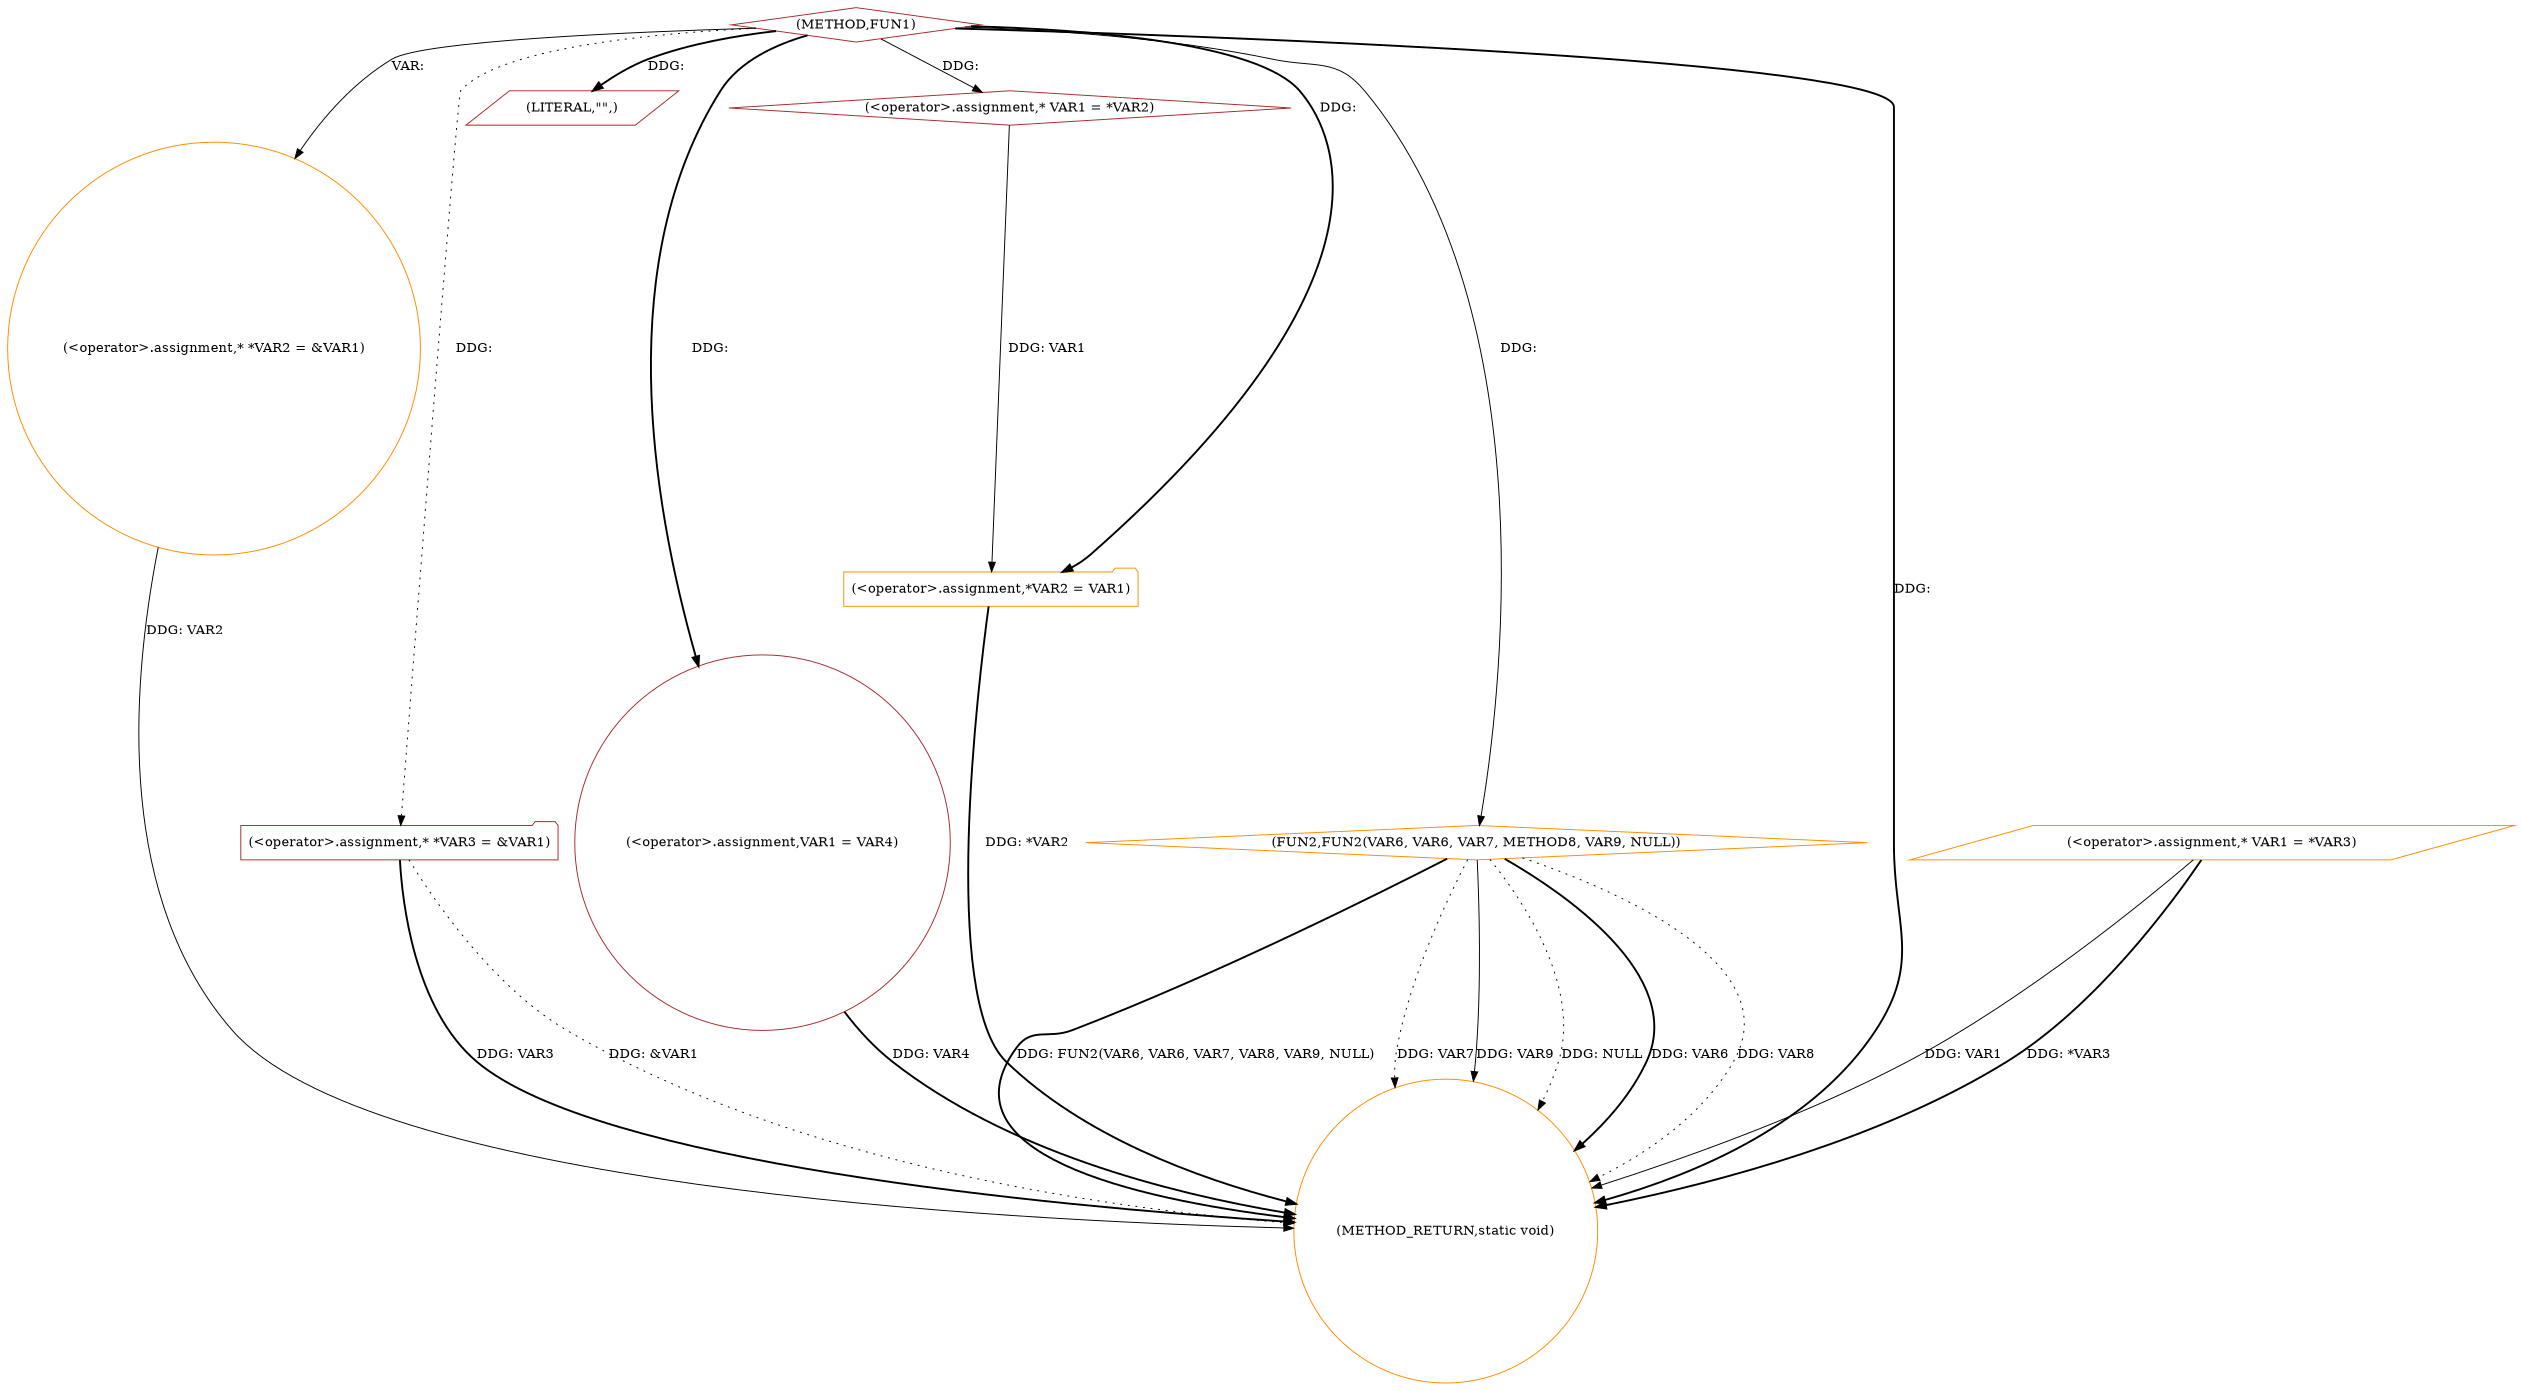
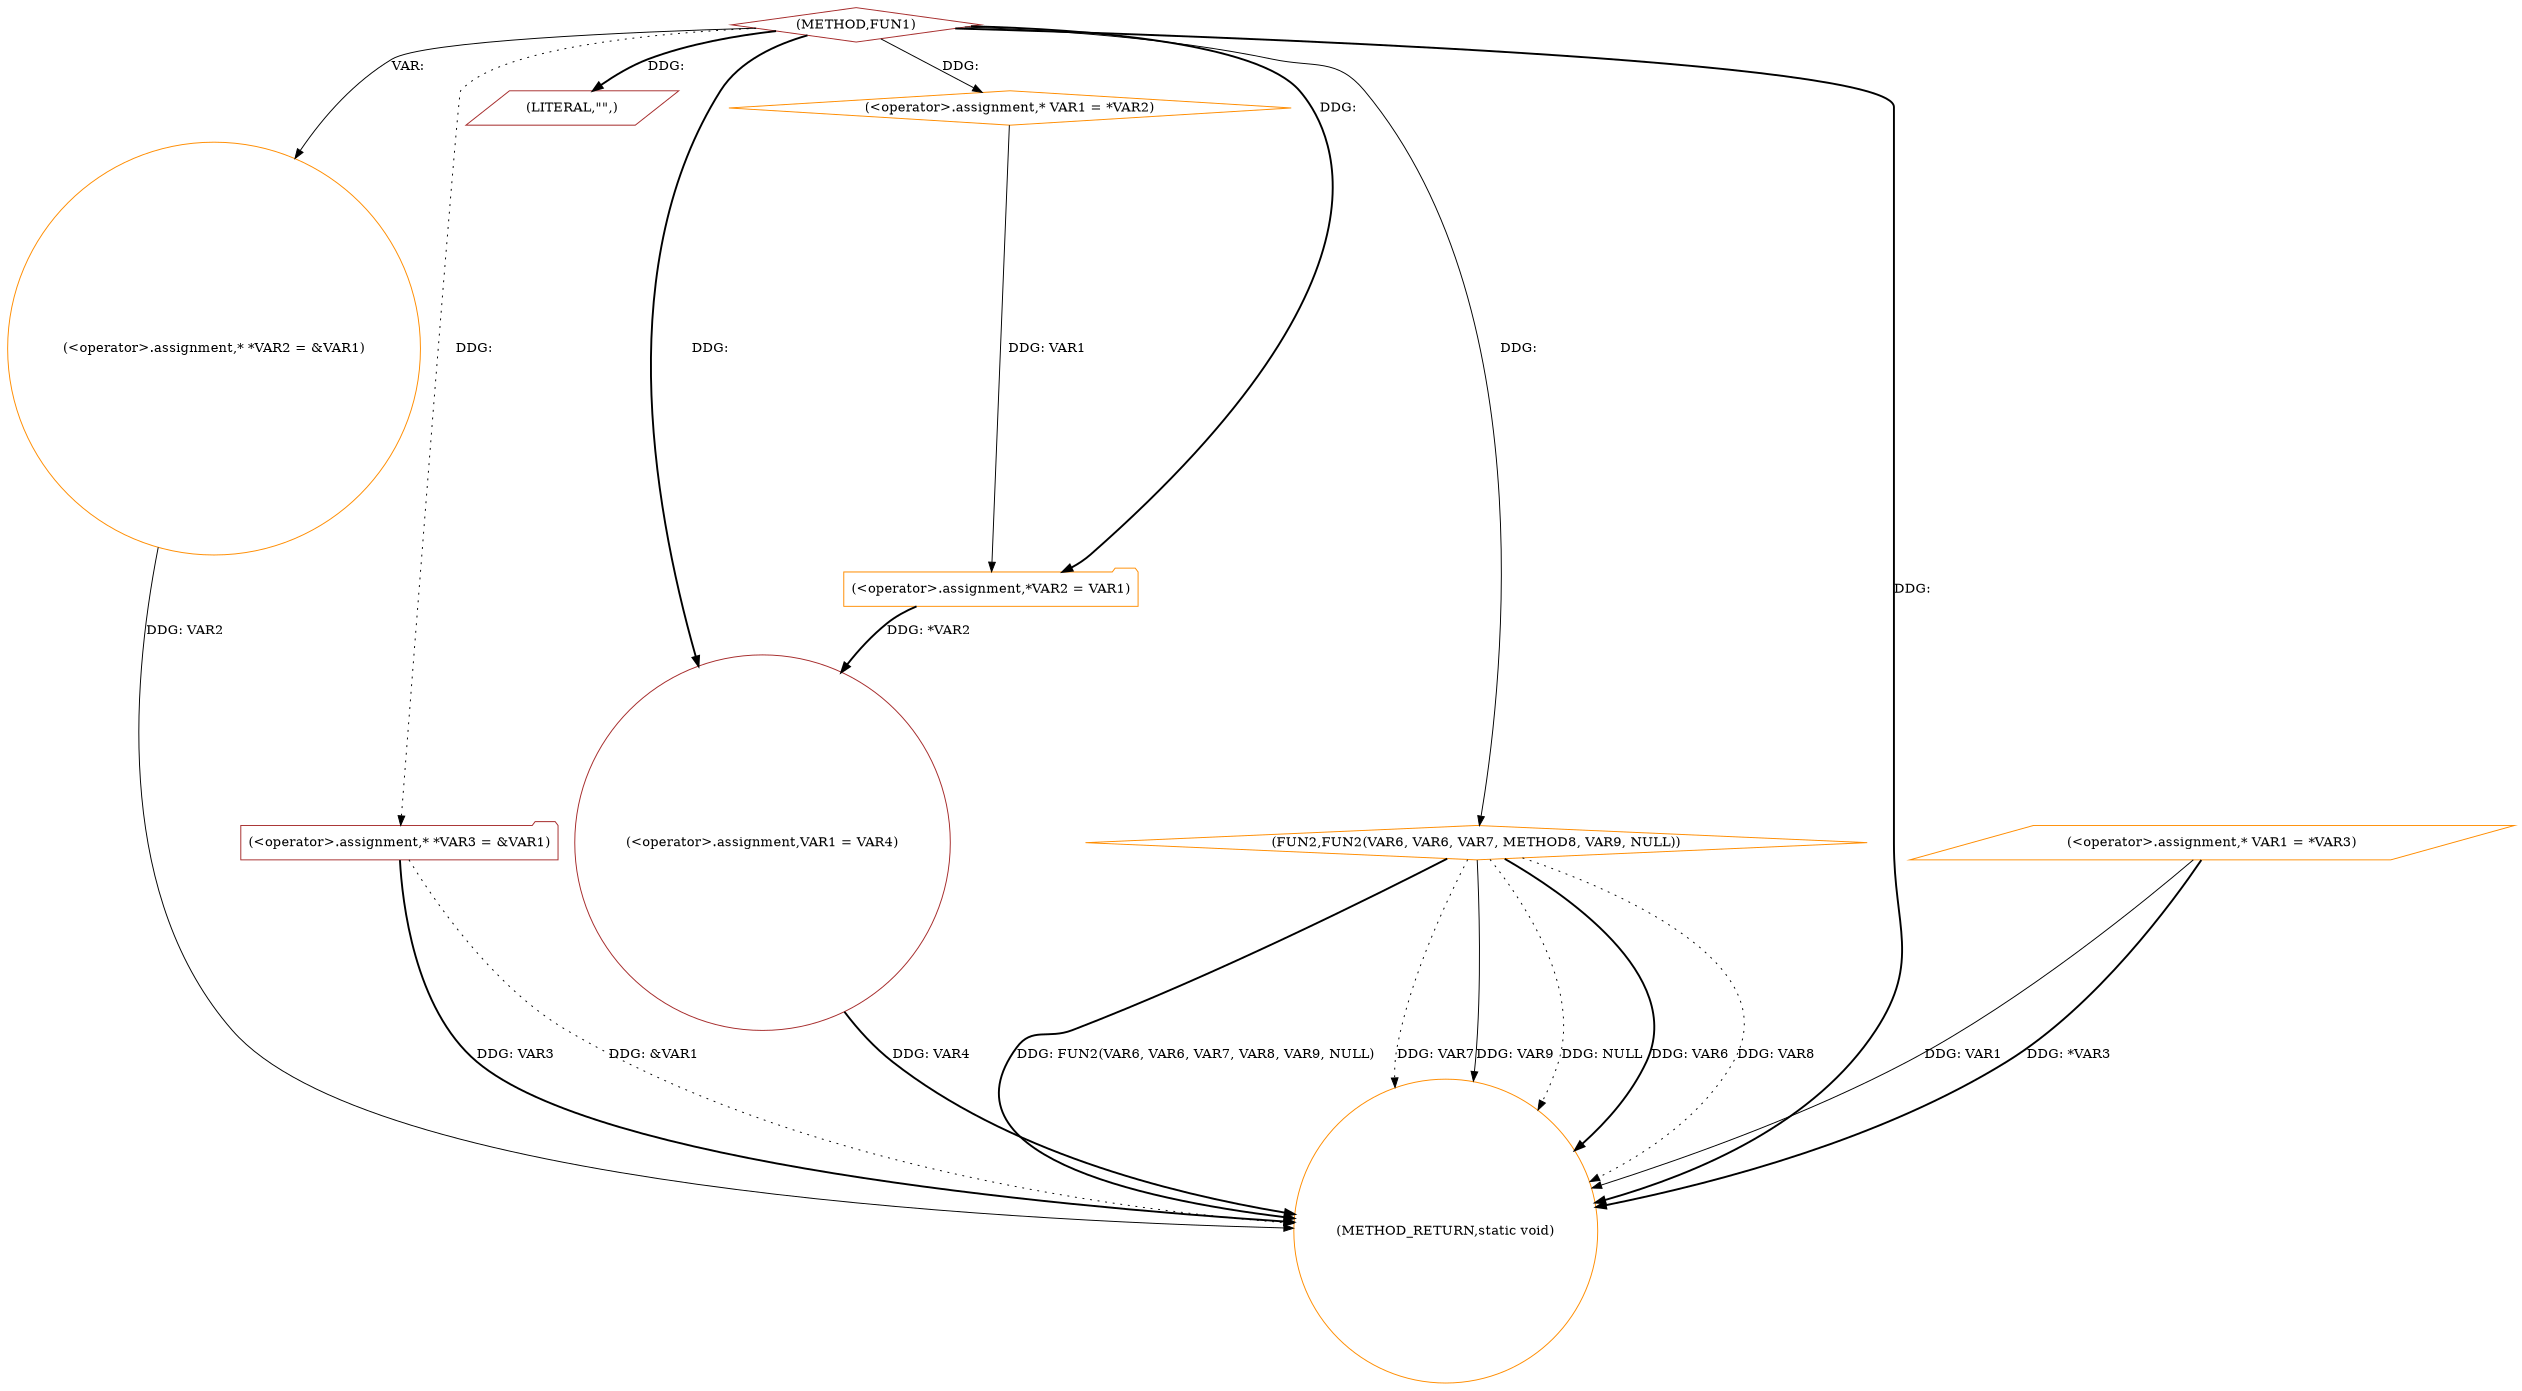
node "(<operator>.assignment,* VAR1 = *VAR2)": color brown -> darkorange
edge "(<operator>.assignment,*VAR2 = VAR1)" -> "(METHOD_RETURN,static void)": now "(<operator>.assignment,*VAR2 = VAR1)" -> "(<operator>.assignment,VAR1 = VAR4)"
